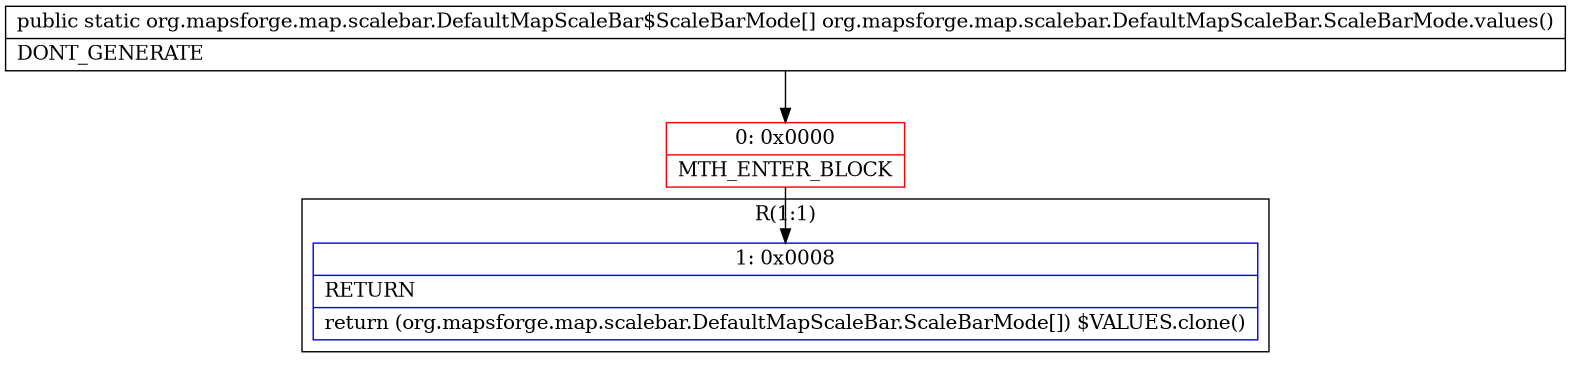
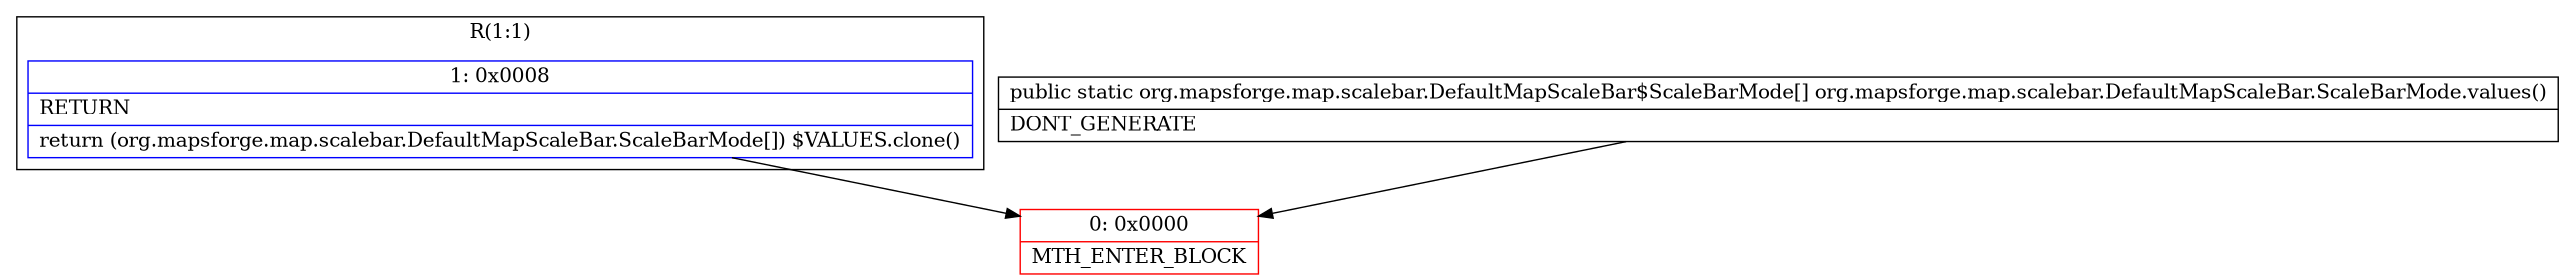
edge "0: 0x0000" -> "1: 0x0008": reversed
